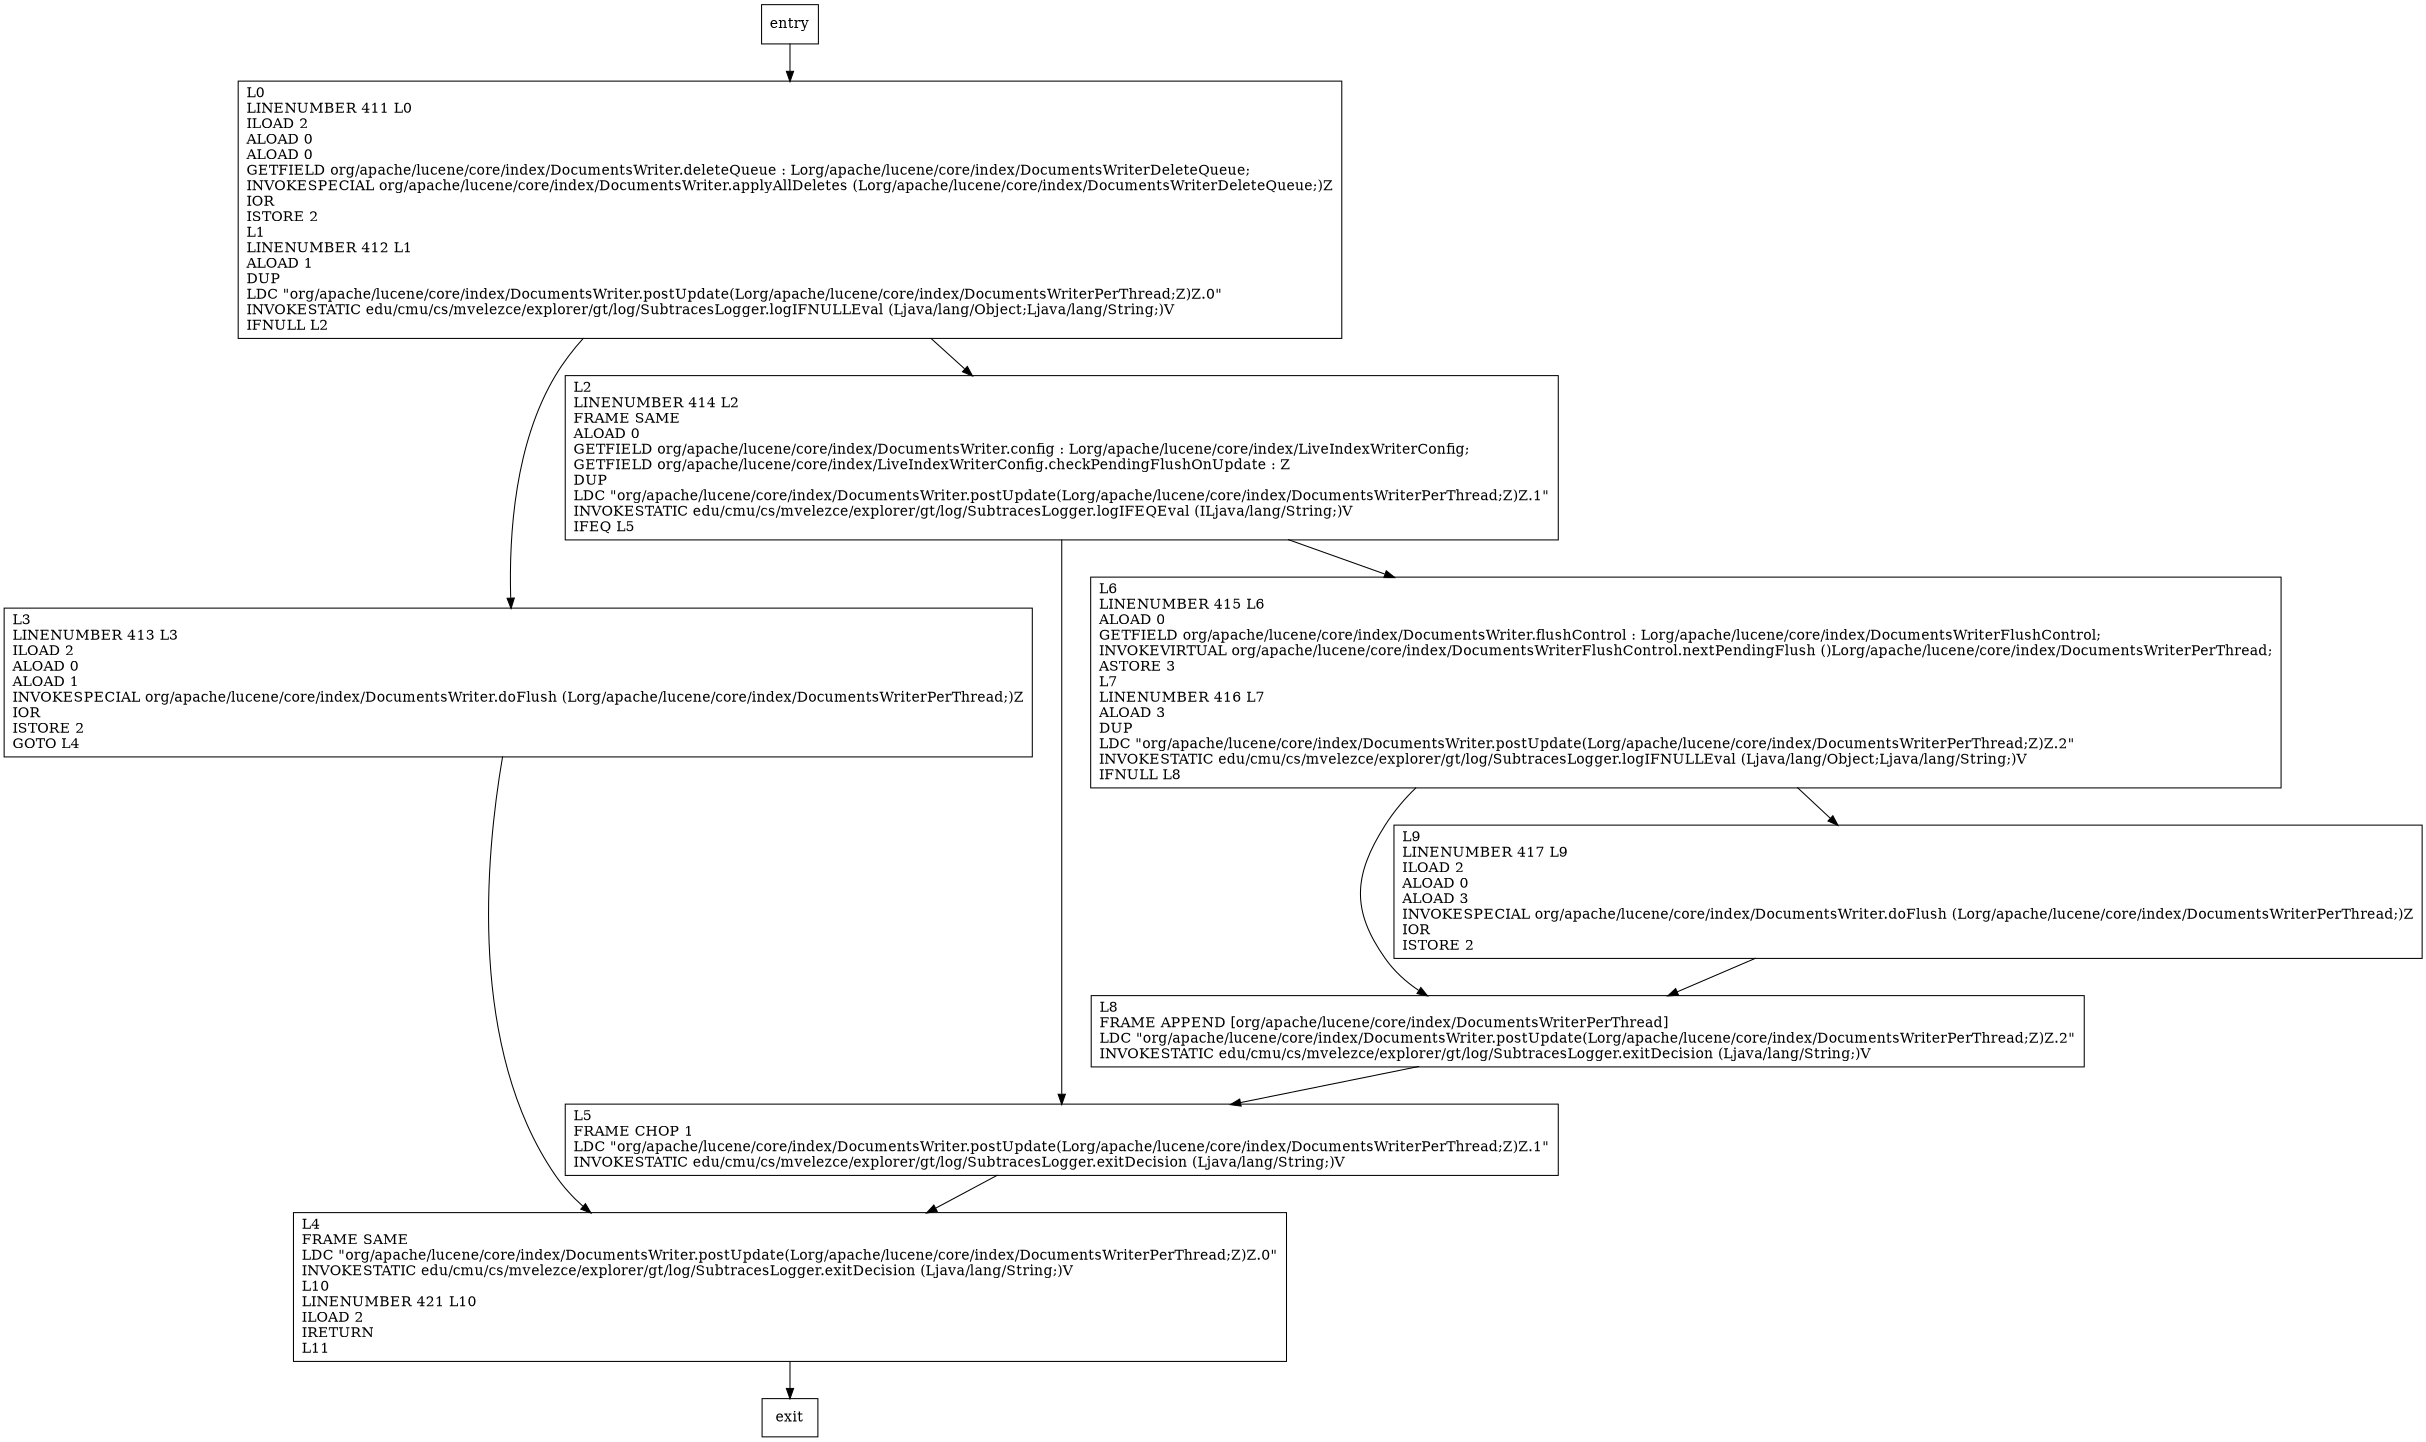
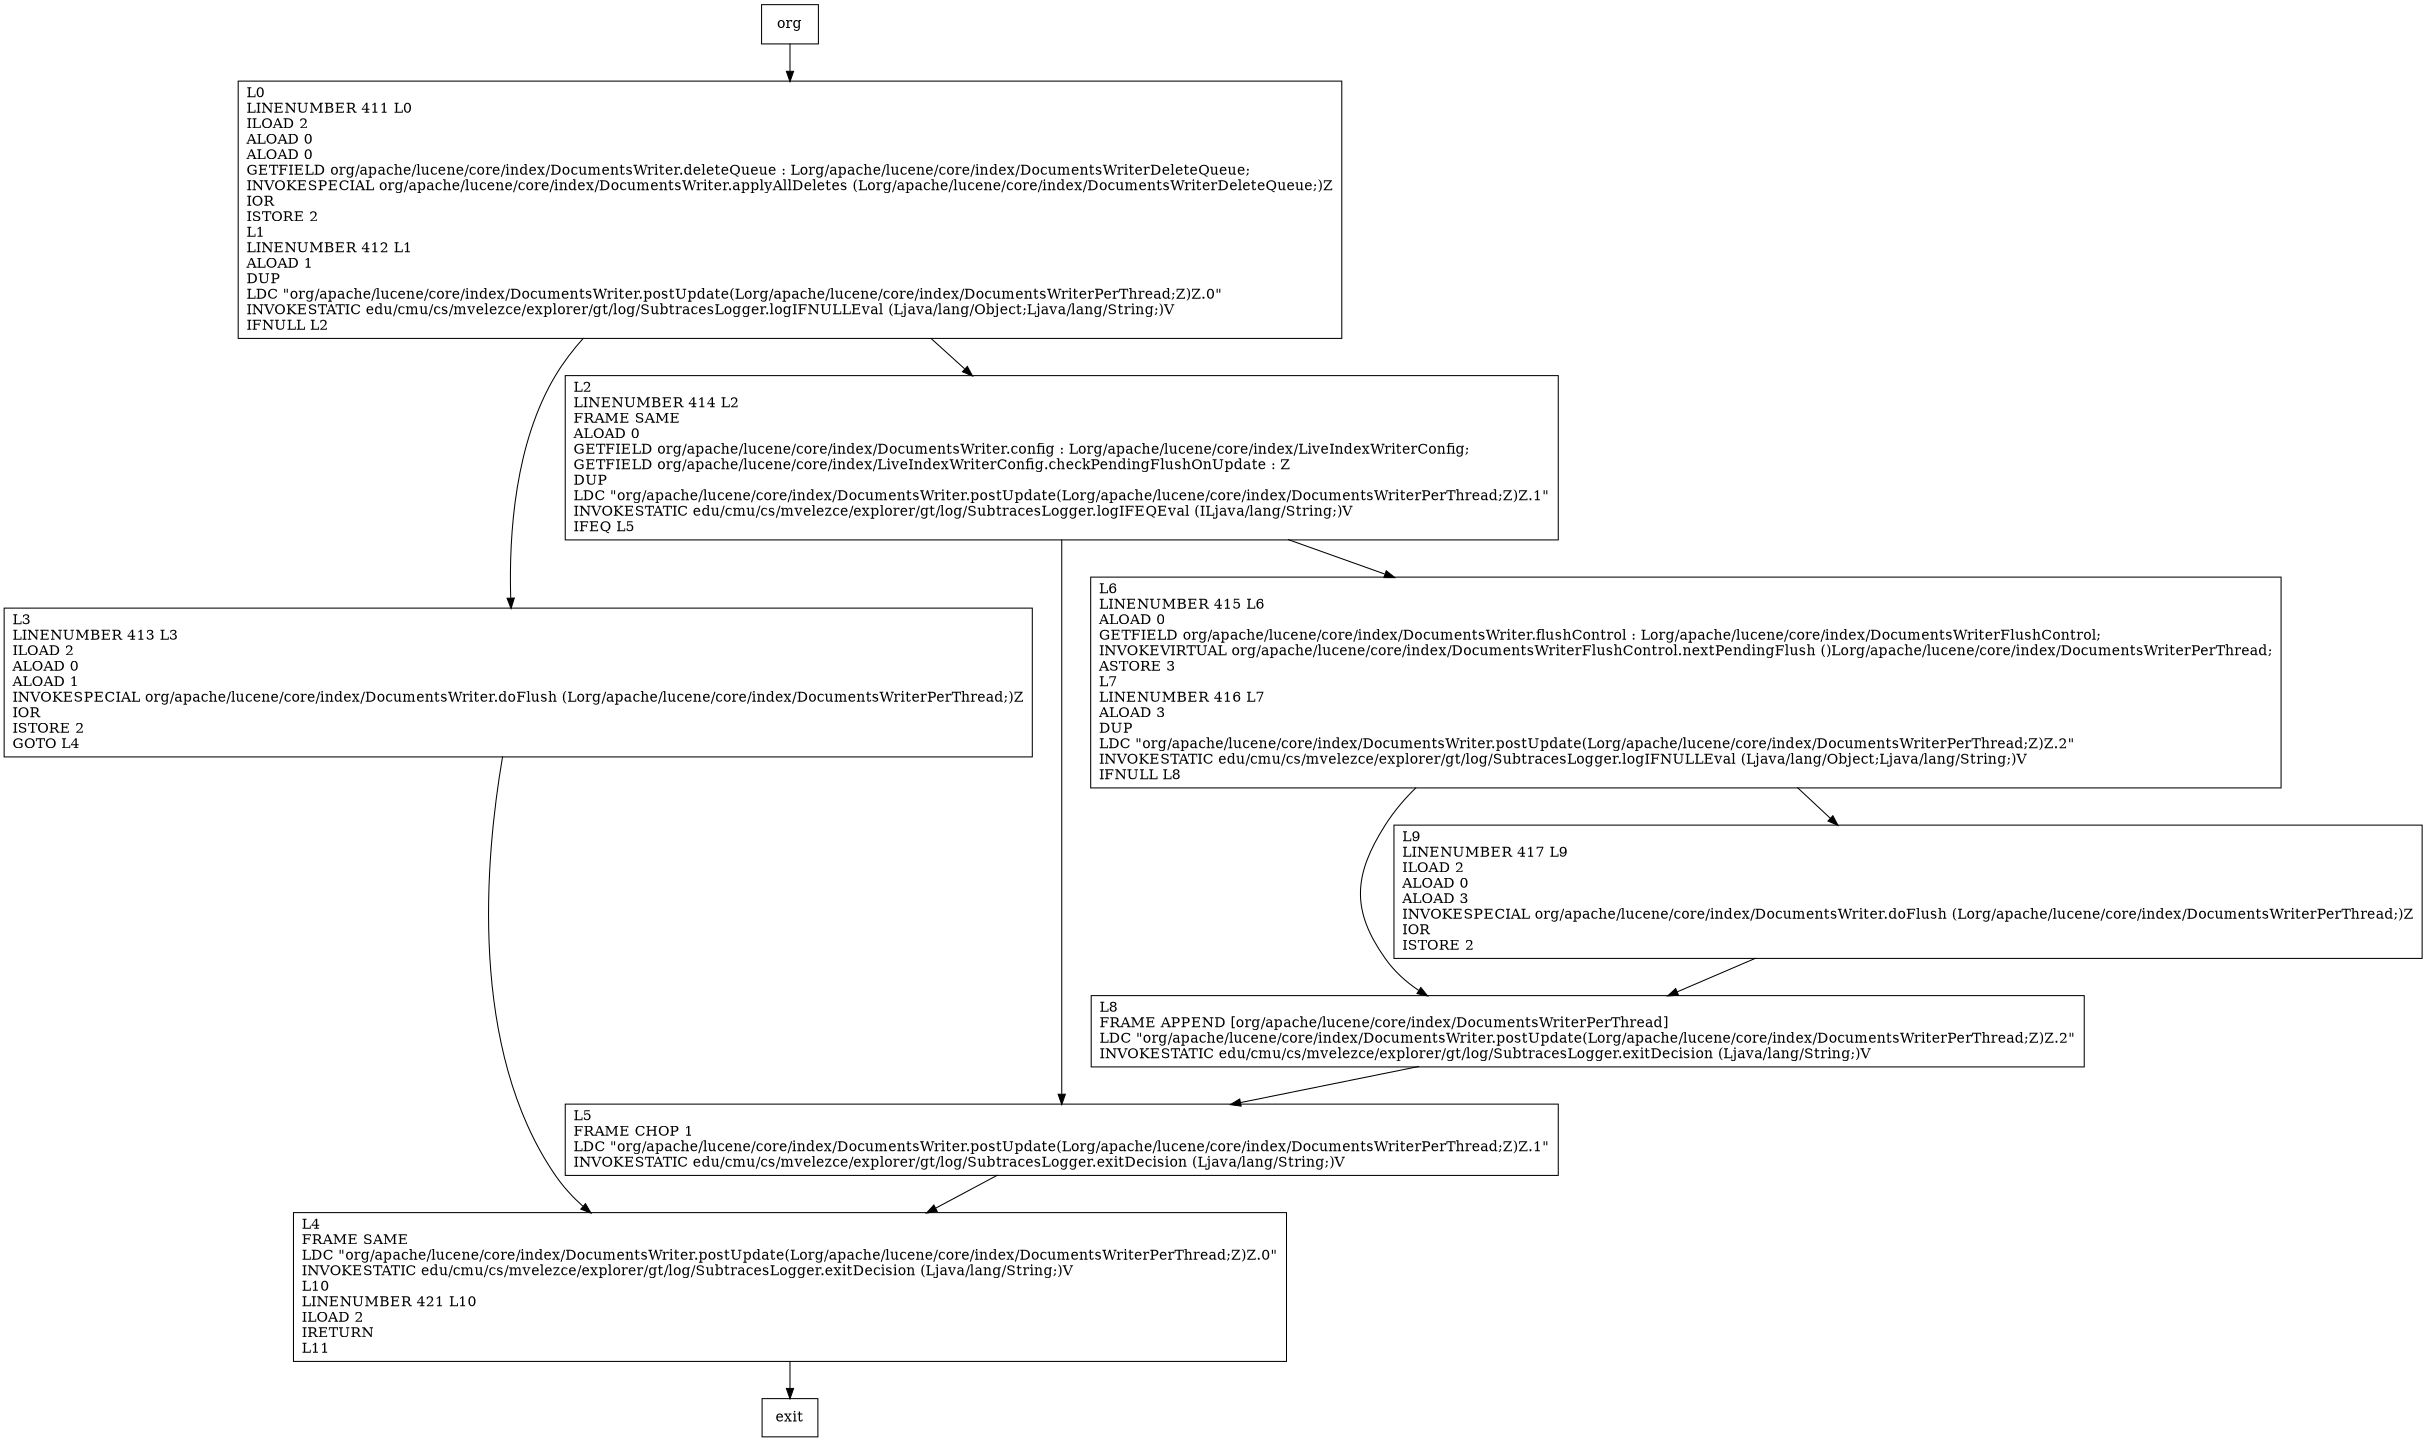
node "entry": label "entry" -> "org"
